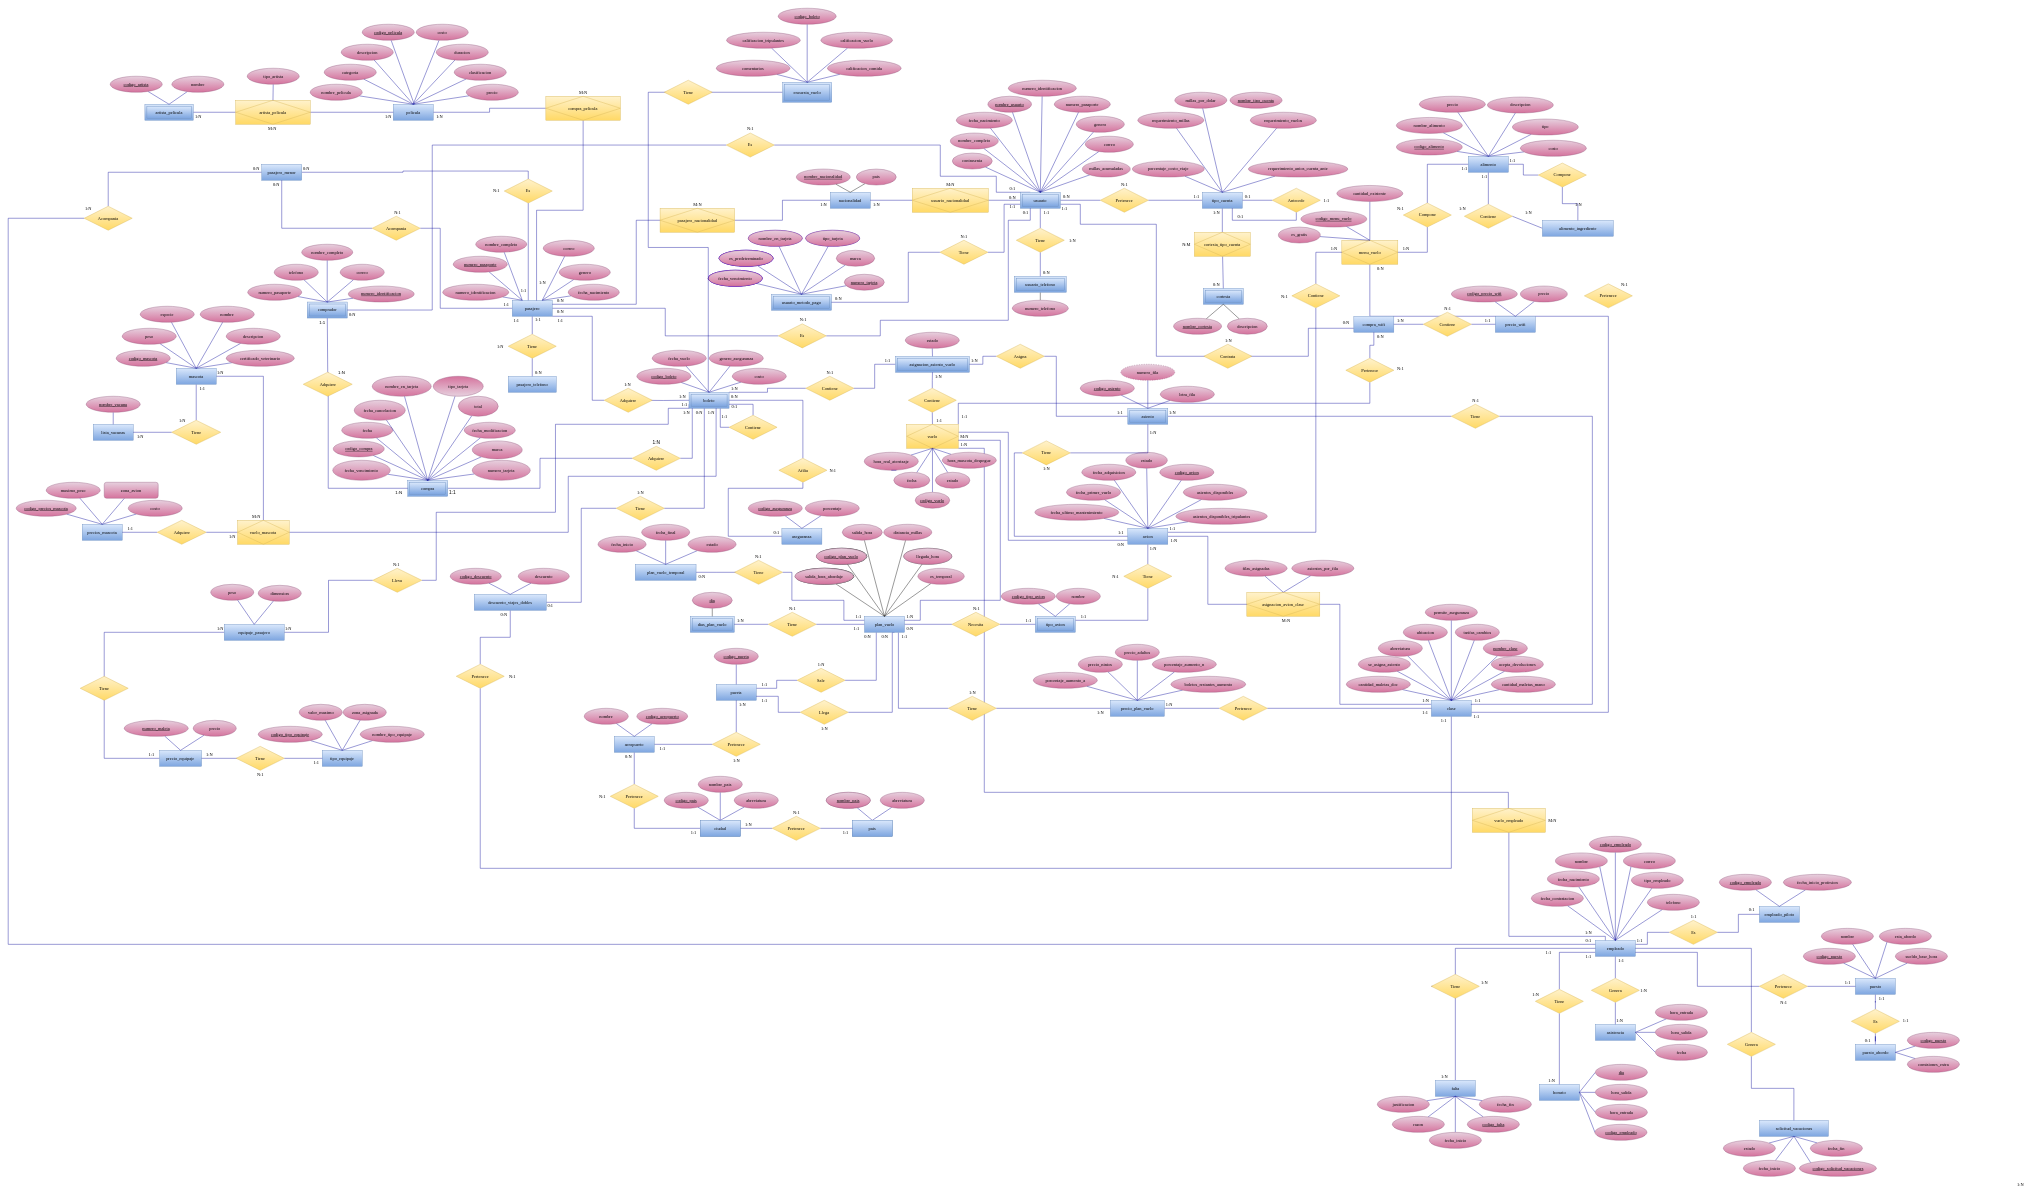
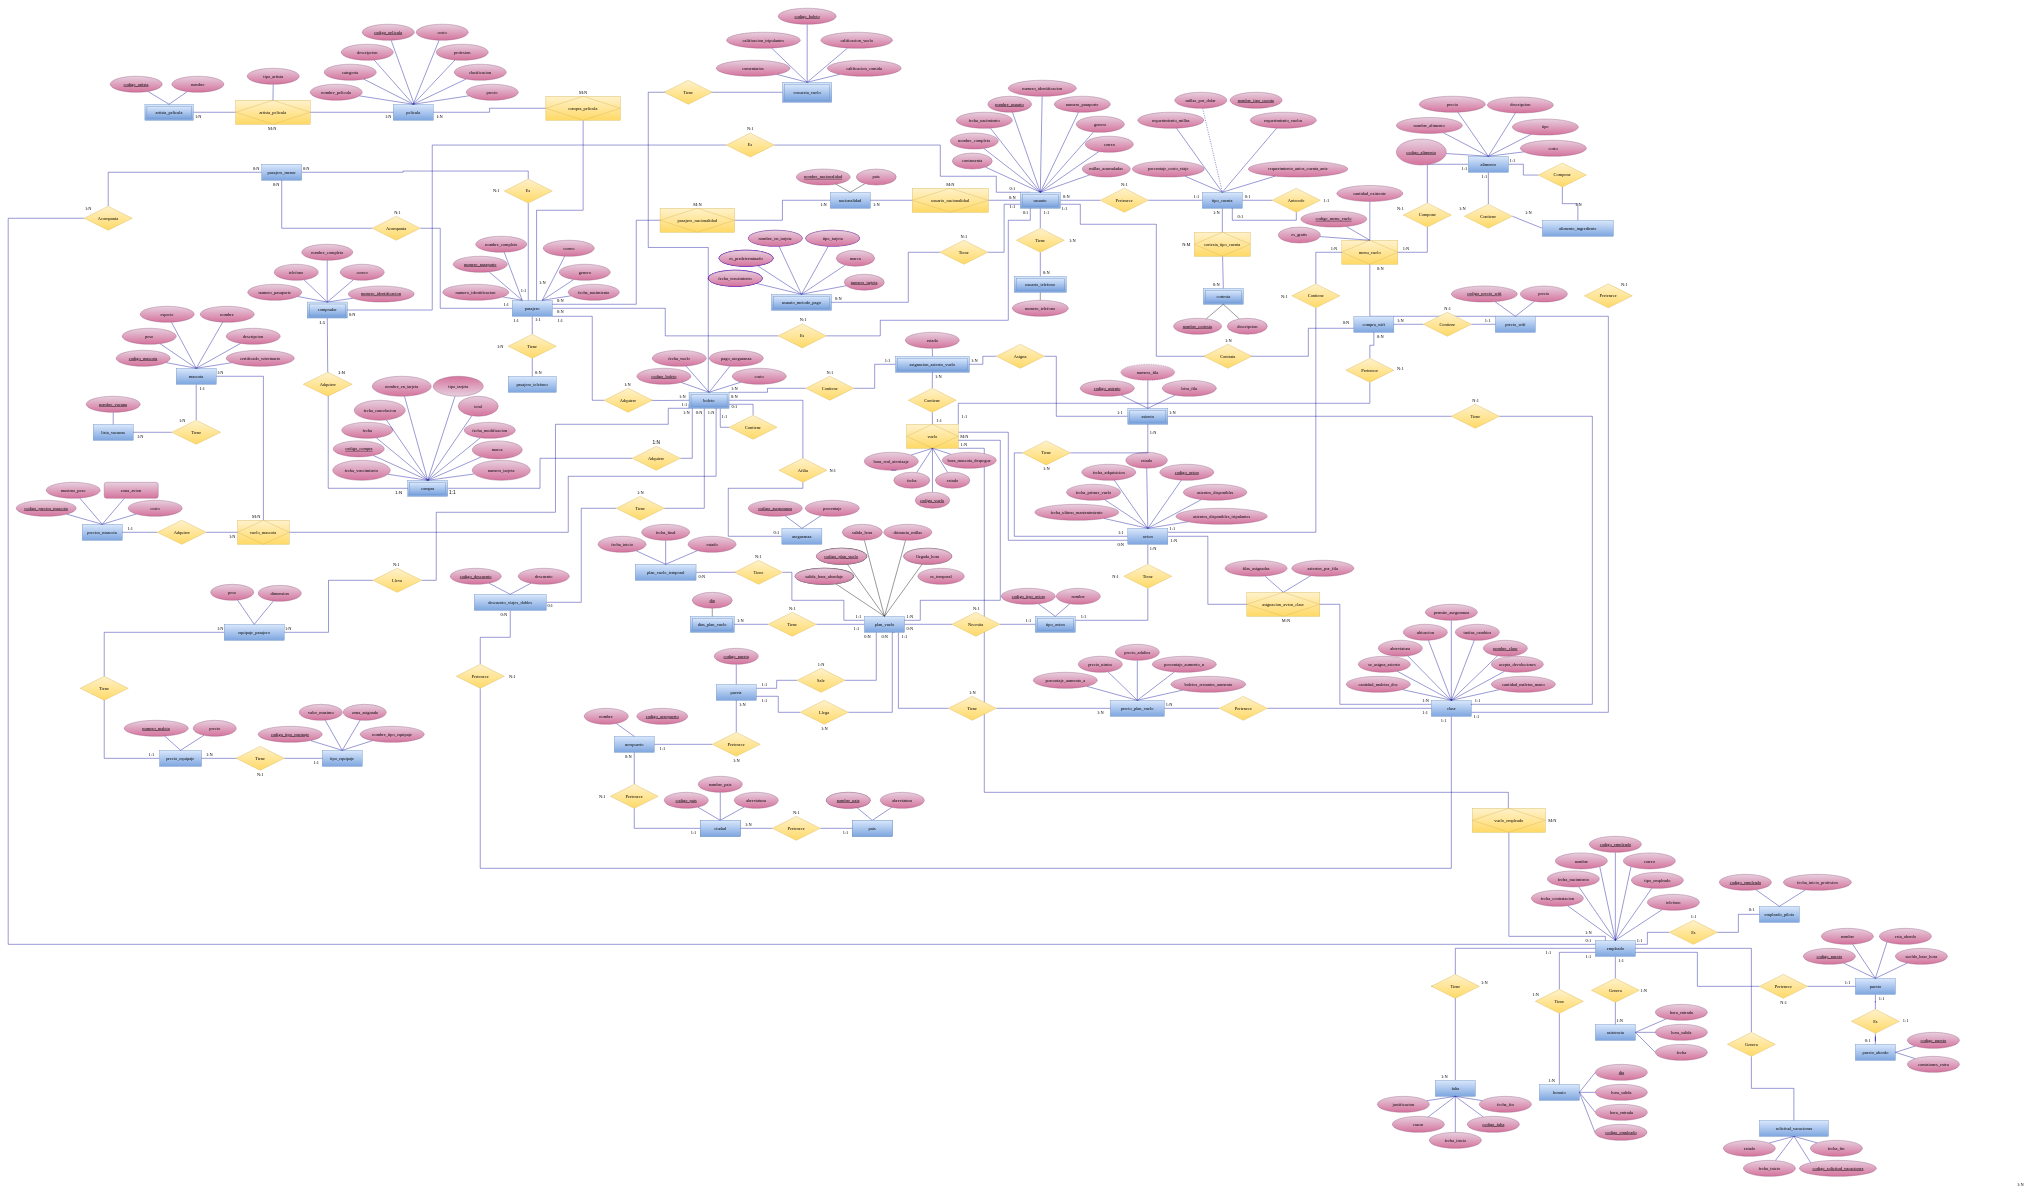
node "duracion": label "duracion" -> "profesion"
node "codigo_alimento": size 66x16 -> 50x26
edge "millas_por_dolar" -- "tipo_cuenta": style solid -> dashed
node "genero_aseguranza": label "genero_aseguranza" -> "pago_aseguranza"
node "letra_fila": moved (1187, 394) -> (1189, 388)
edge "es_temporal" -- "plan_vuelo": removed
edge "codigo_aeropuerto" -- "aeropuerto": removed
